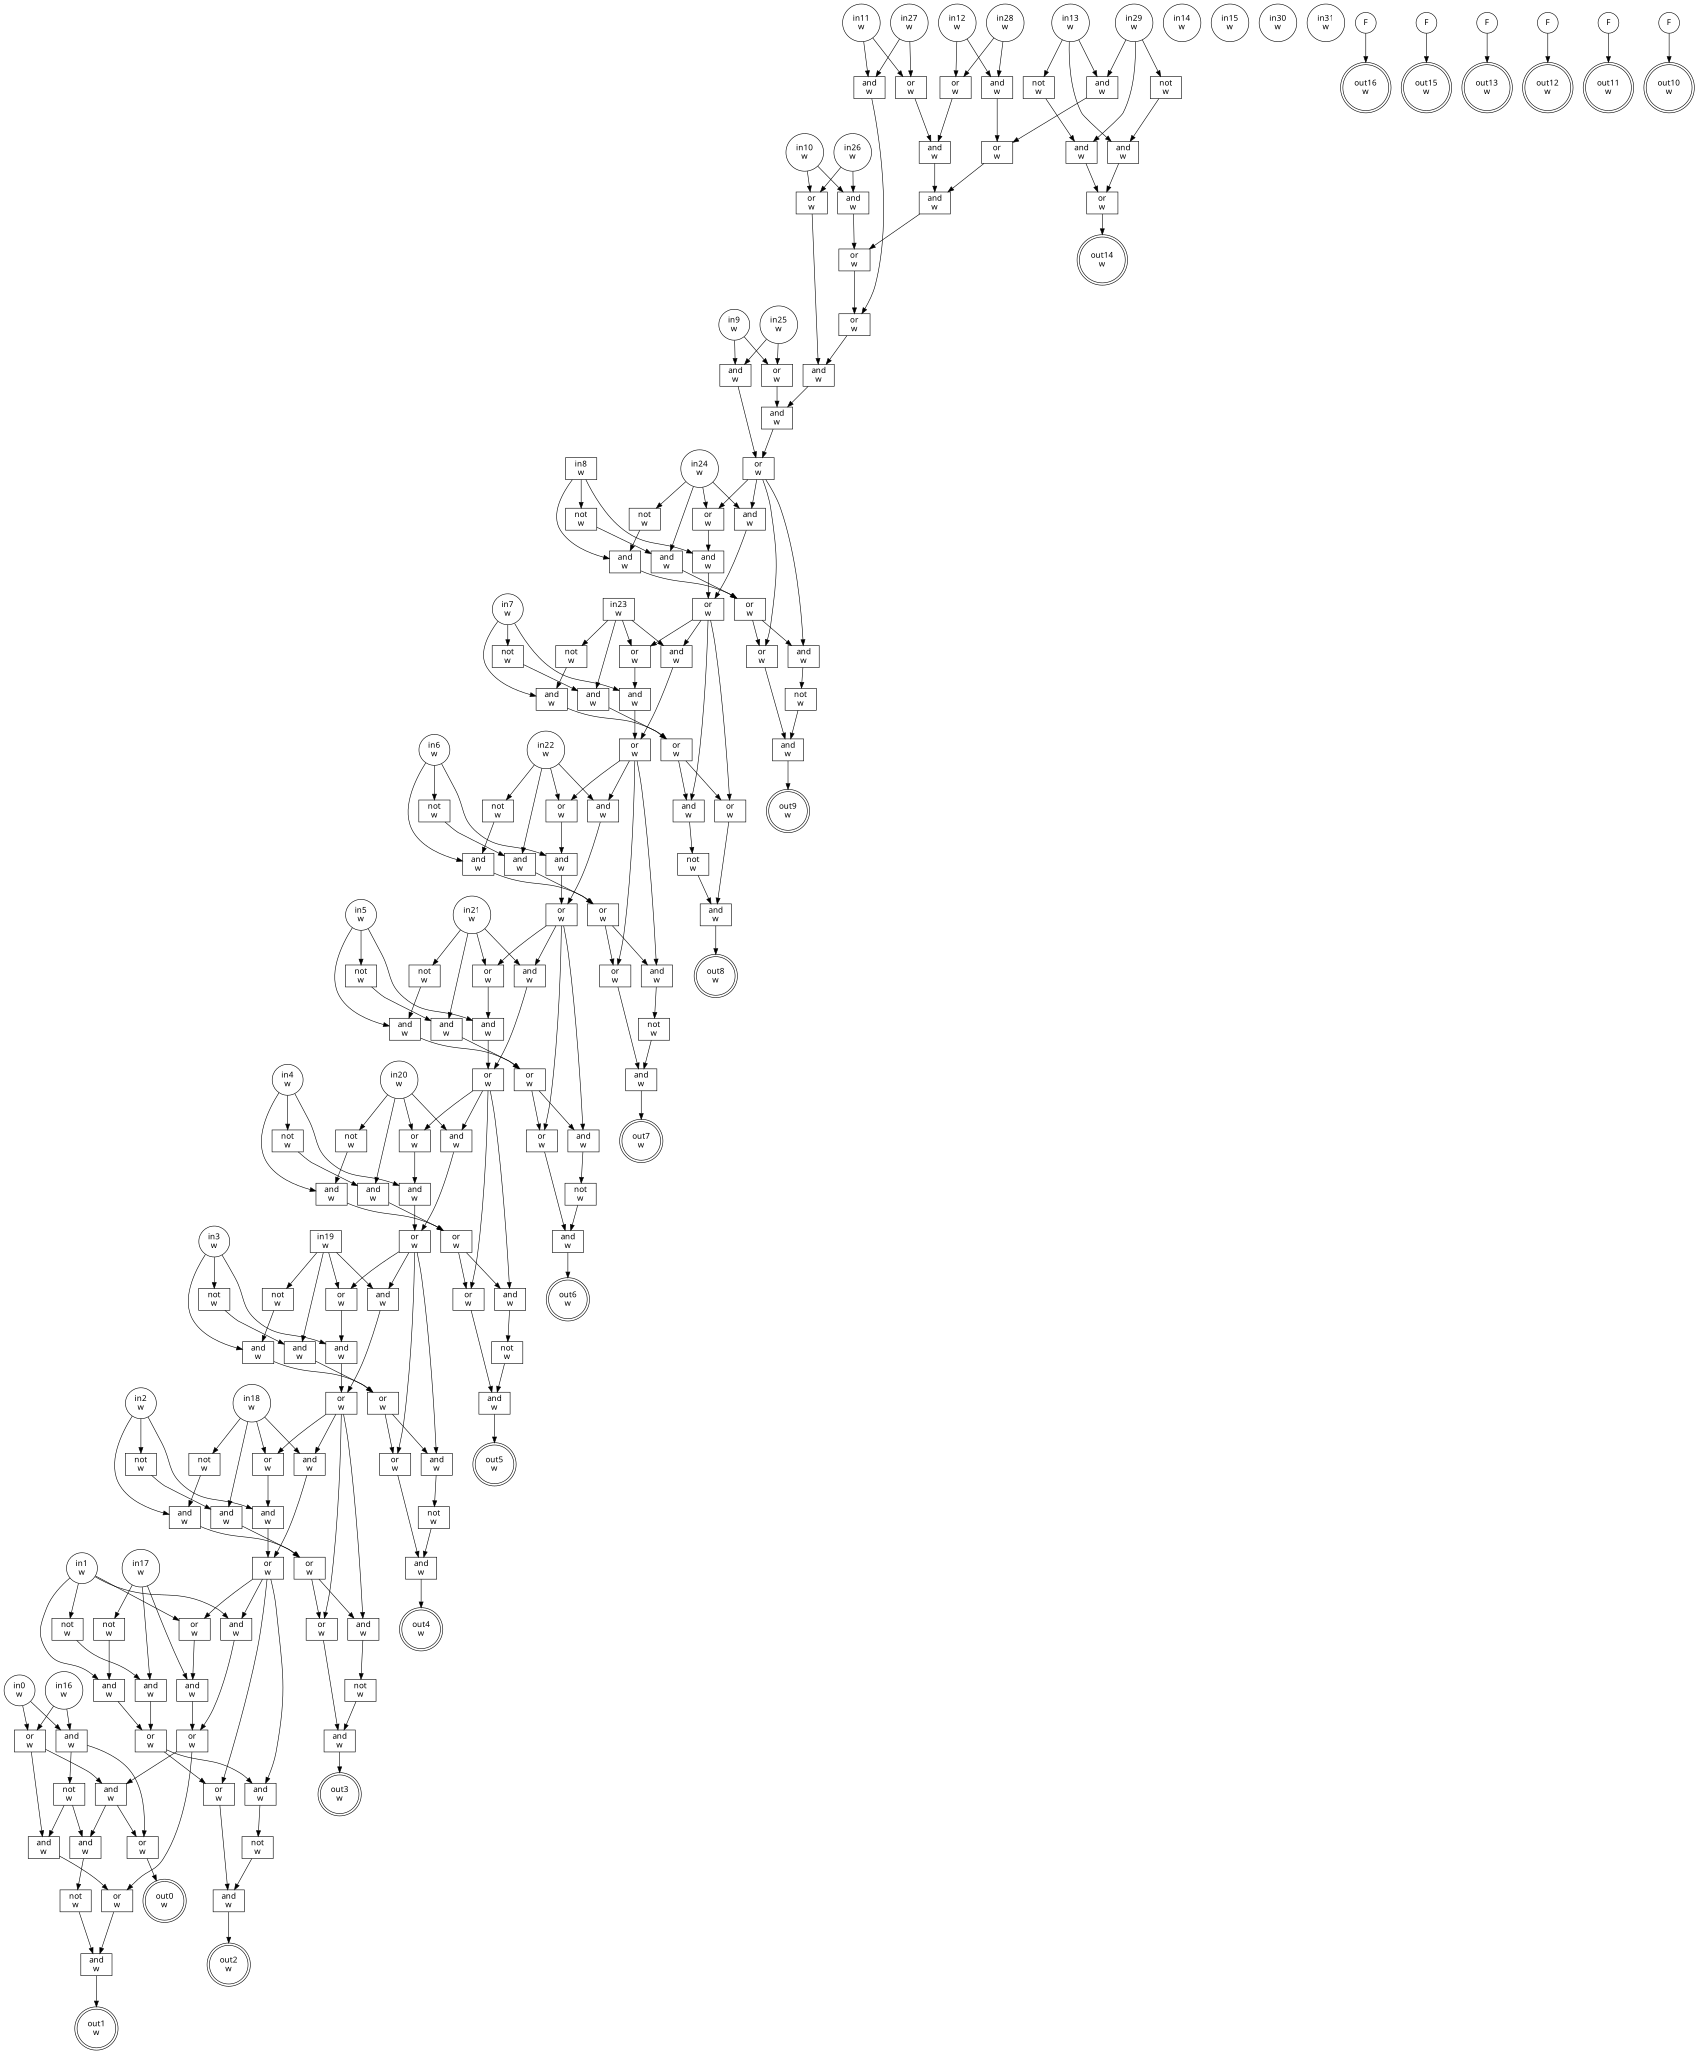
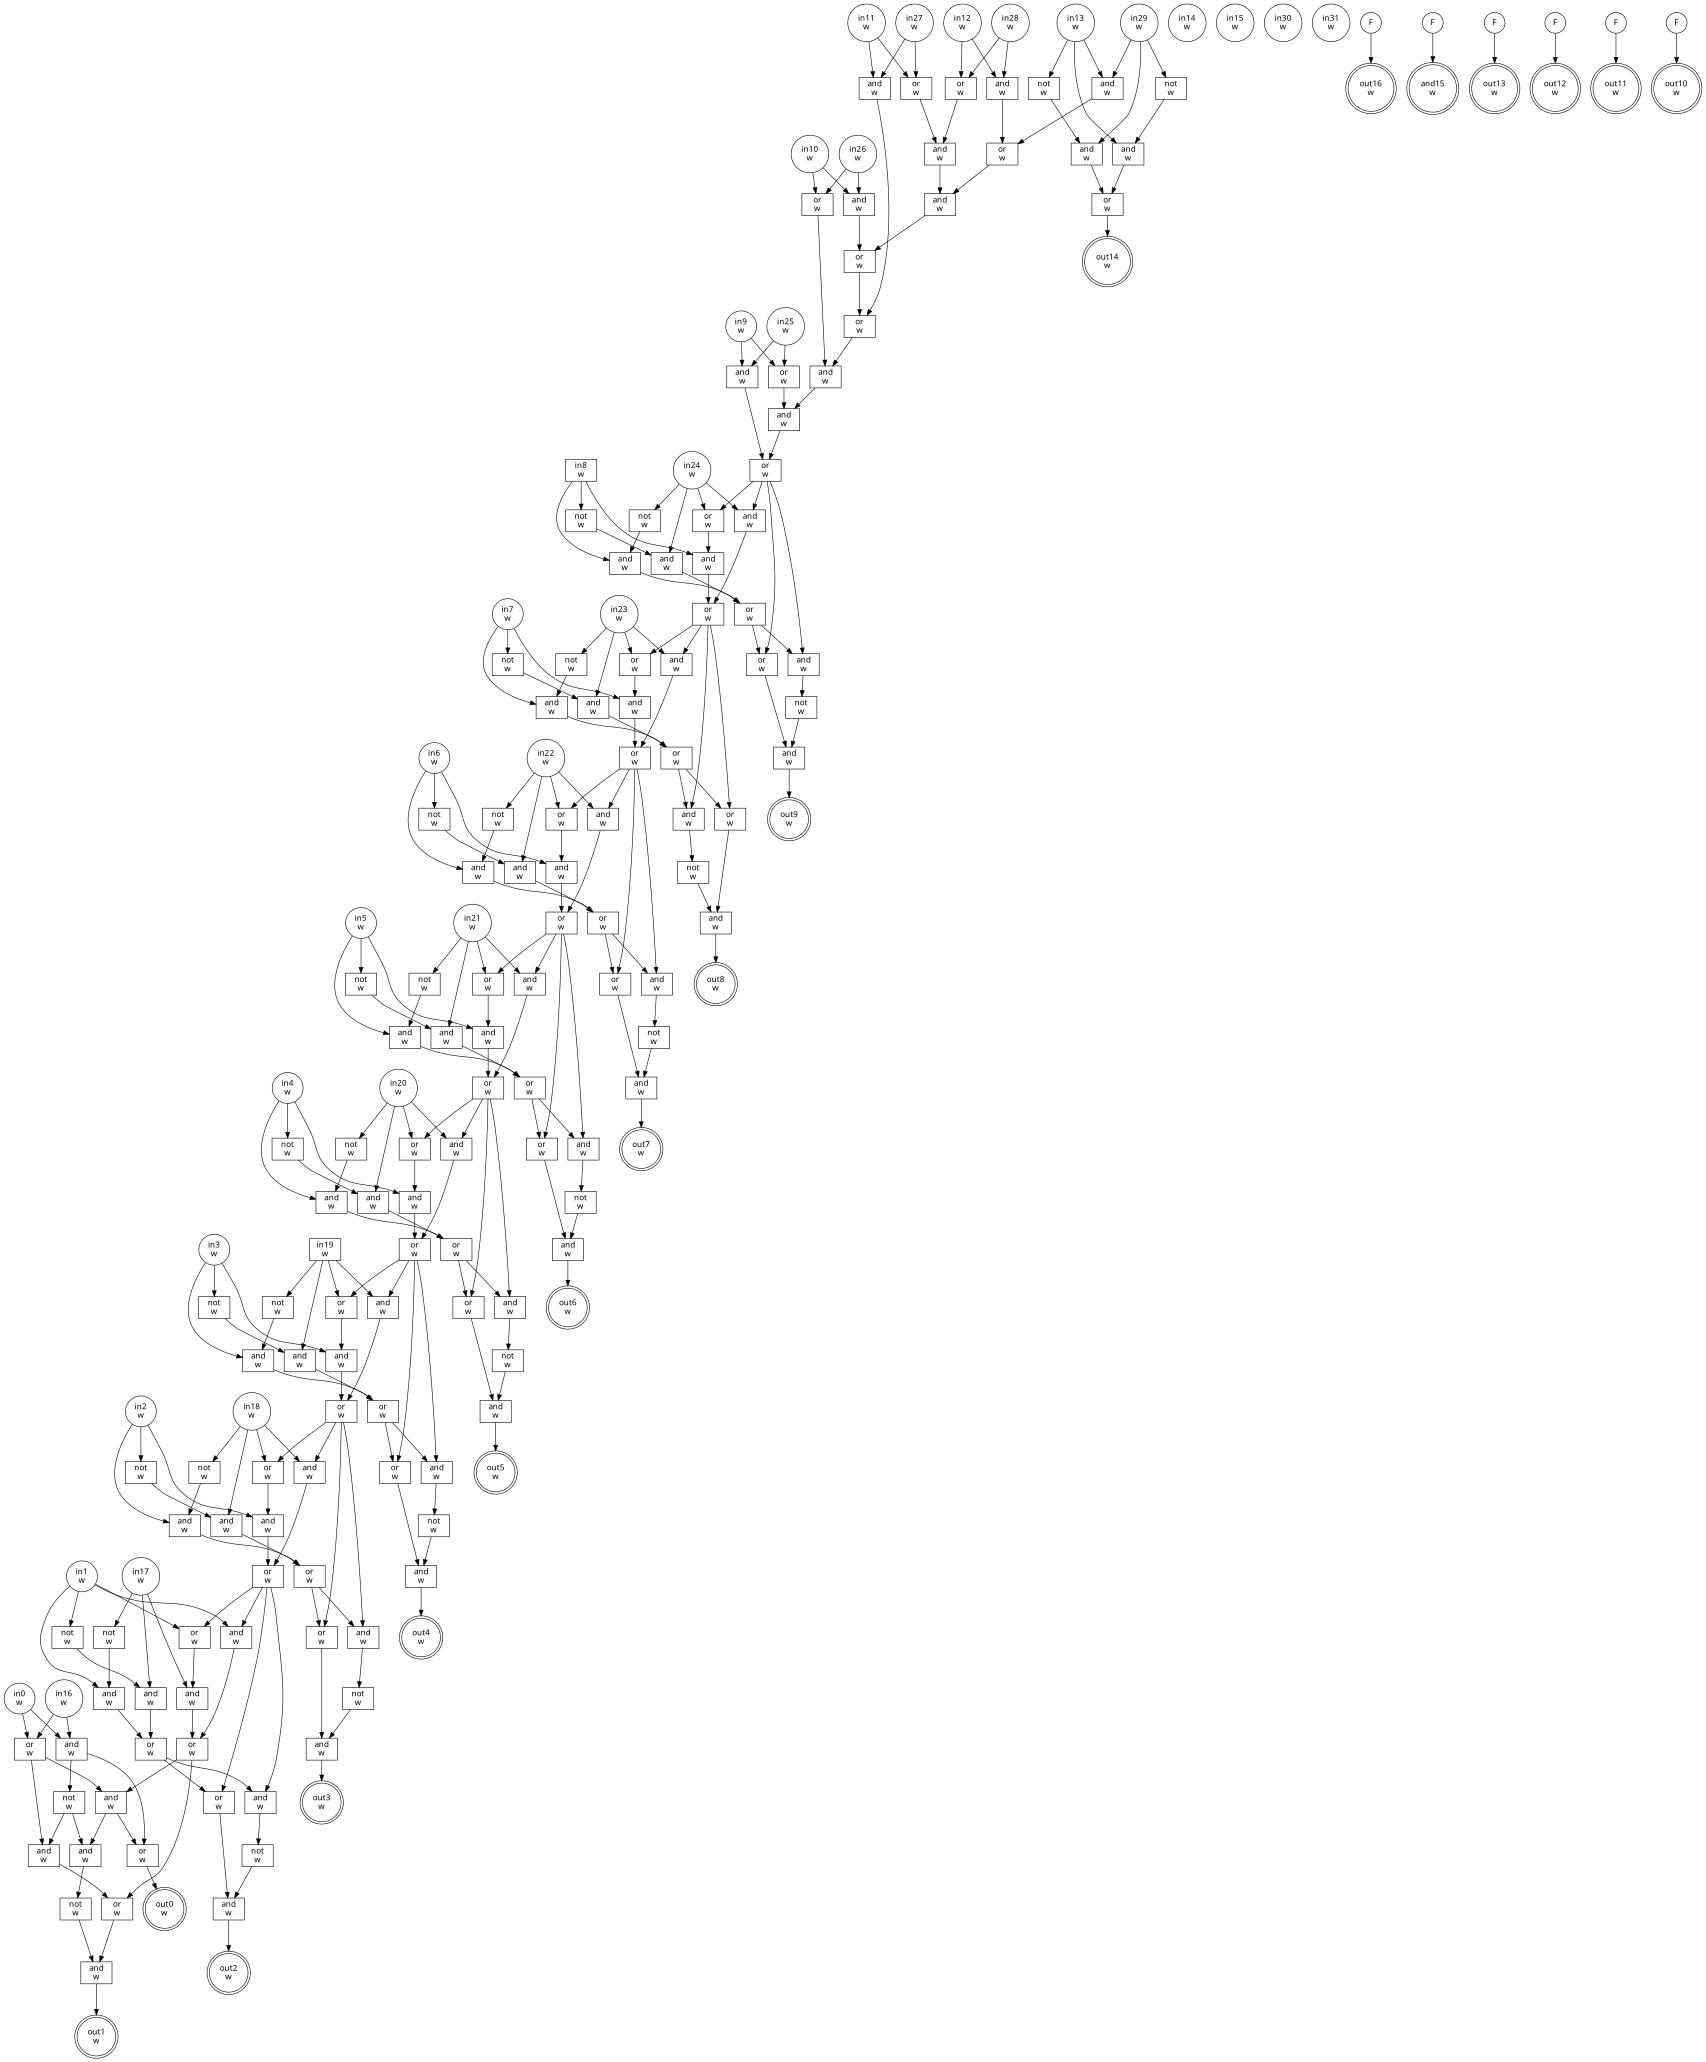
node "out15 w": label "out15 w" -> "and15 w"
node "in23 w": shape box -> circle
